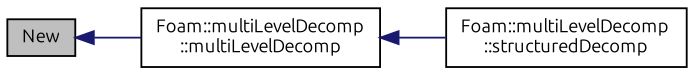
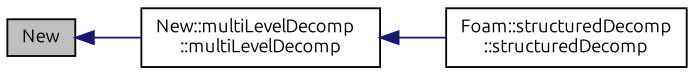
node "Foam::multiLevelDecomp ::multiLevelDecomp": label "Foam::multiLevelDecomp ::multiLevelDecomp" -> "New::multiLevelDecomp ::multiLevelDecomp"
node "Foam::multiLevelDecomp ::structuredDecomp": label "Foam::multiLevelDecomp ::structuredDecomp" -> "Foam::structuredDecomp ::structuredDecomp"
